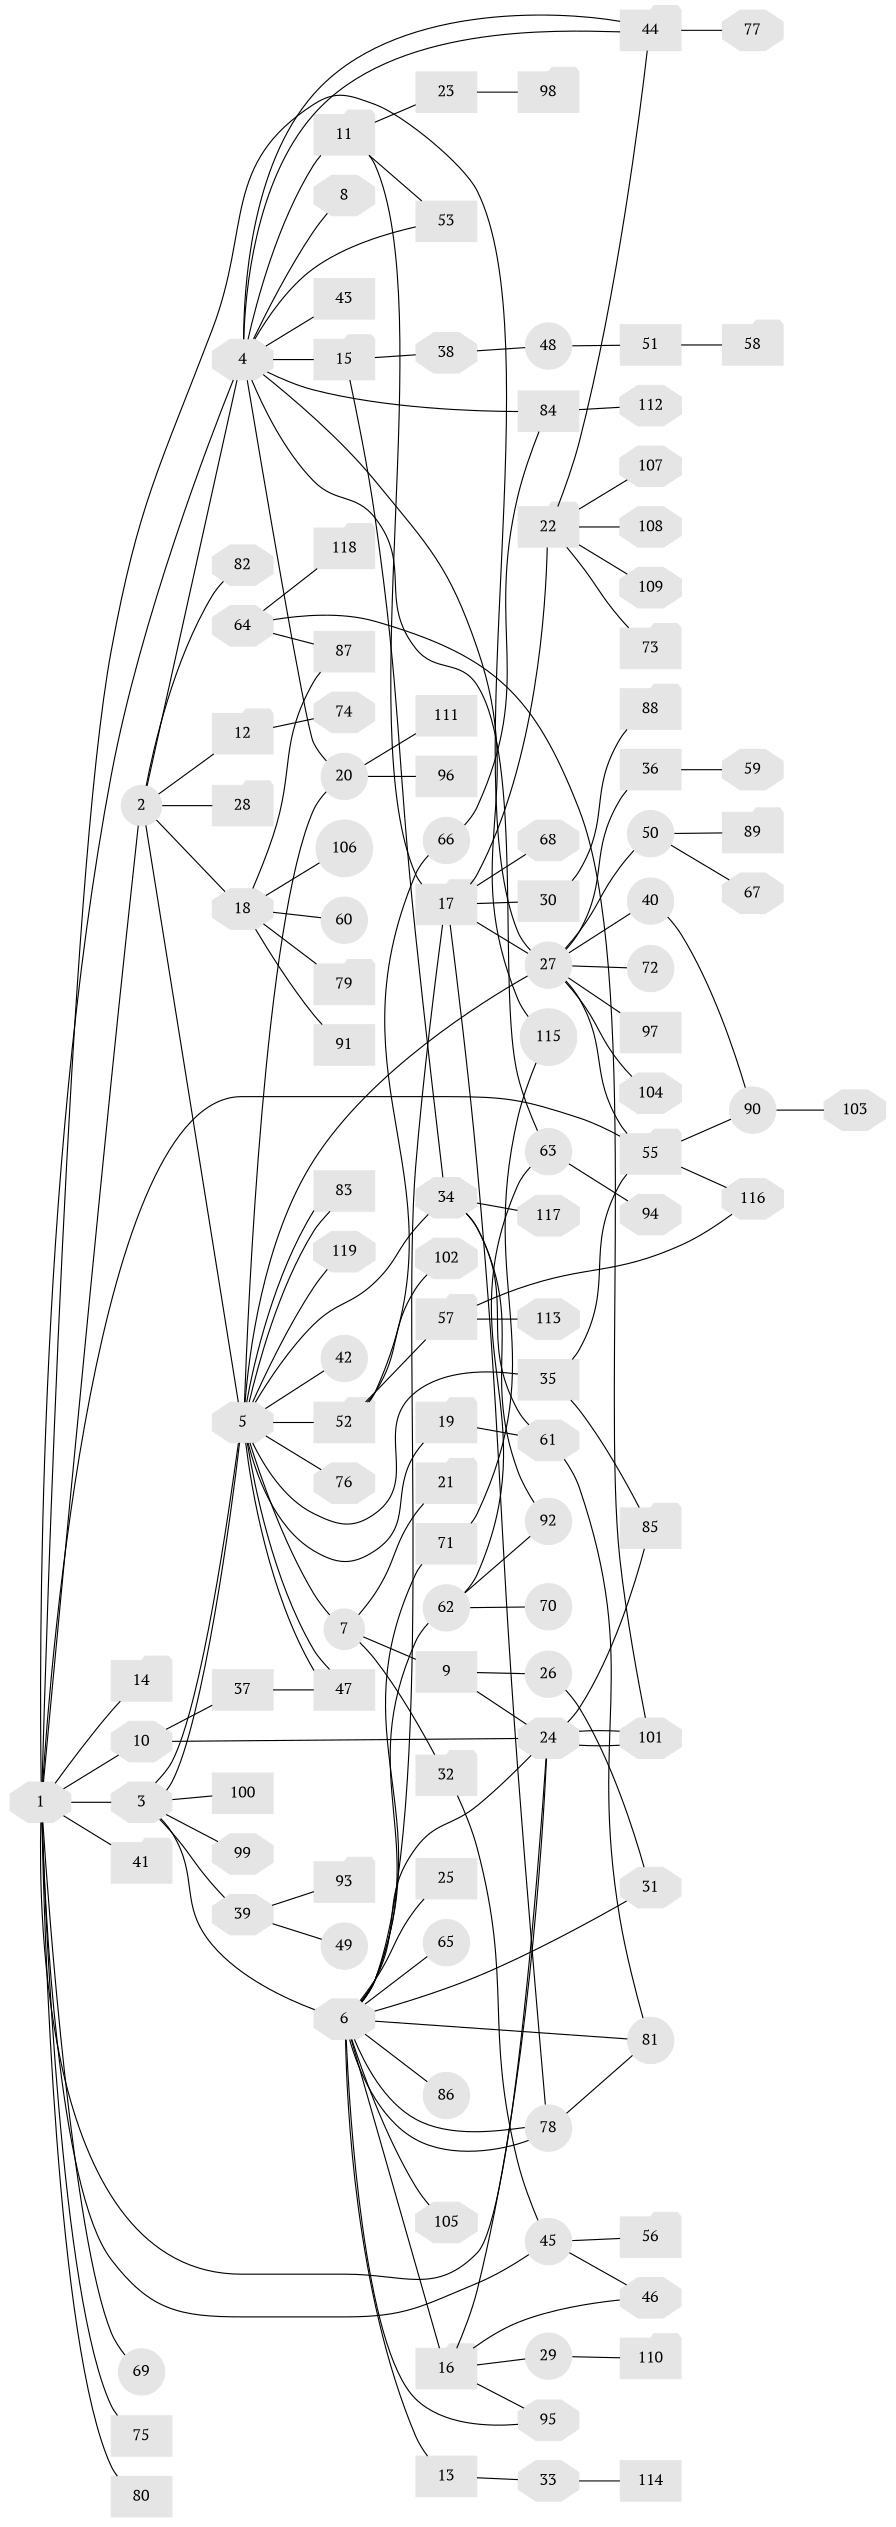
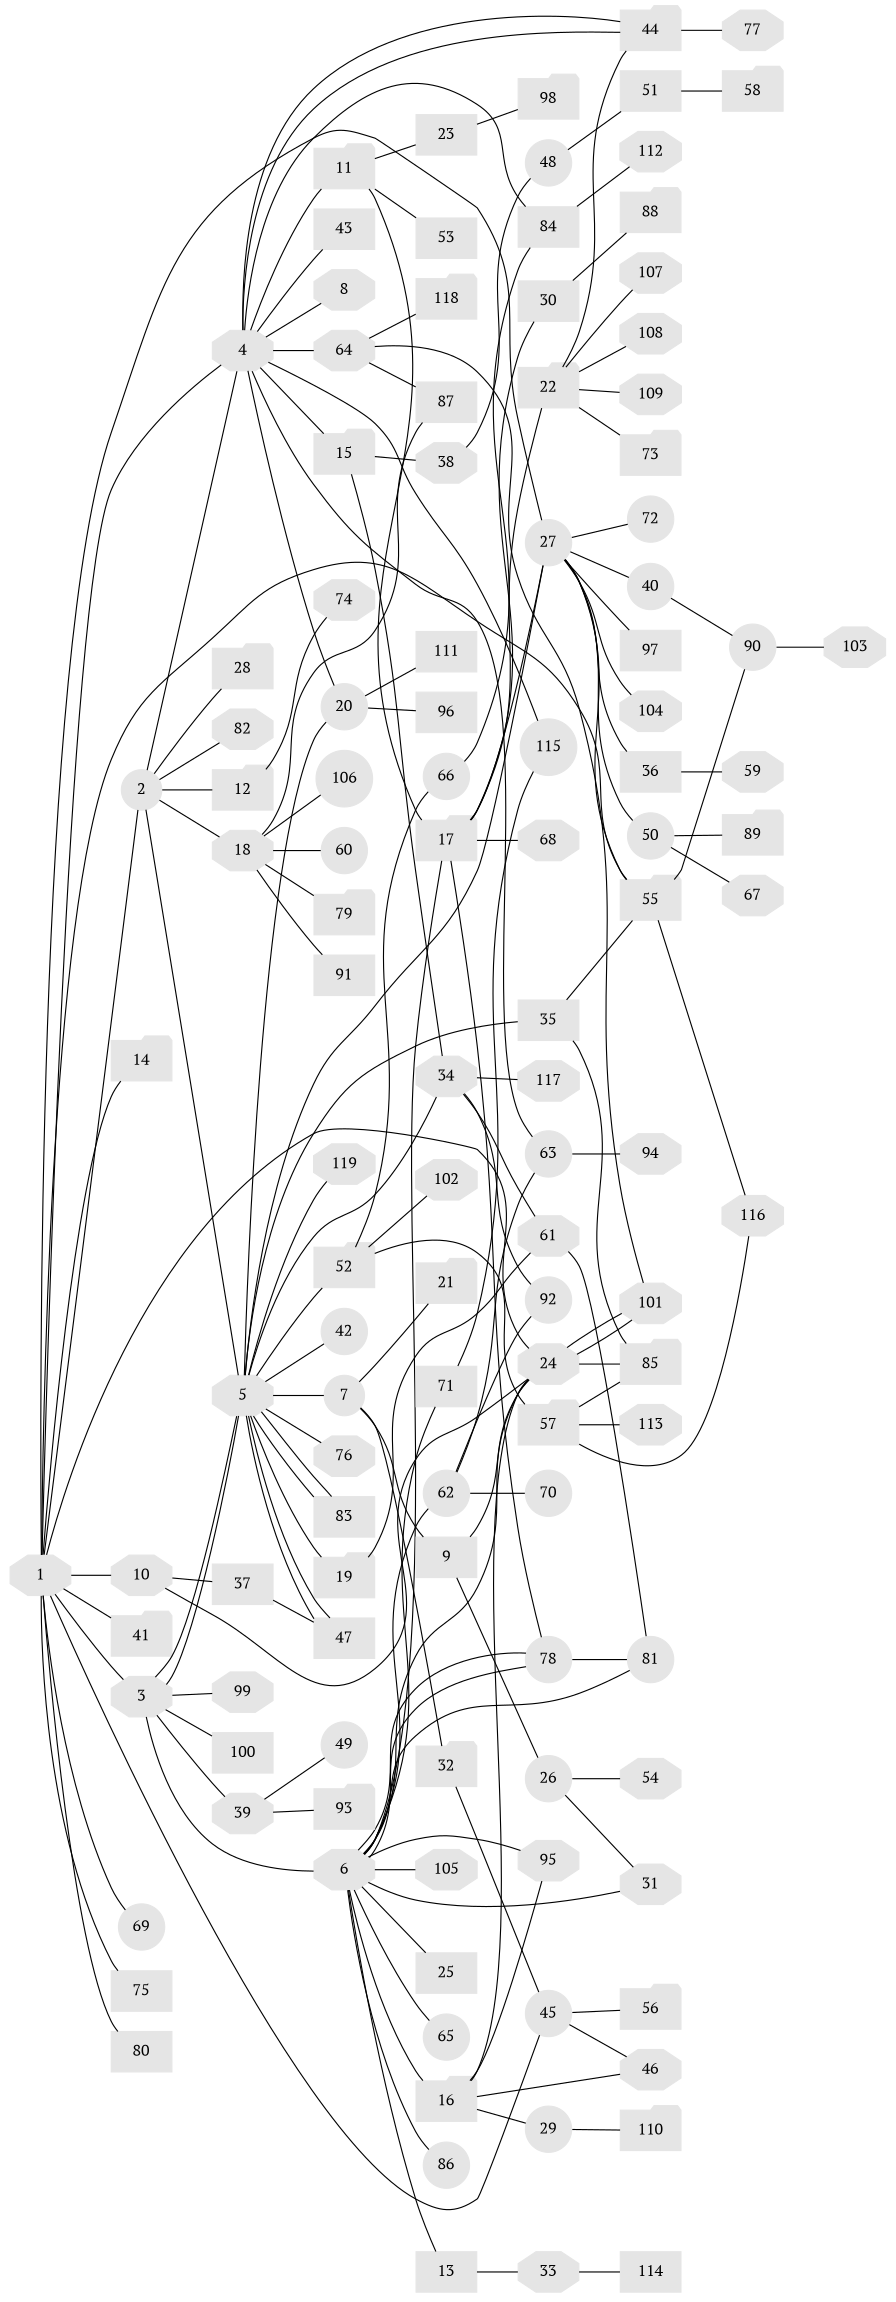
edge "53" -- "4": now "64" -- "4"
edge "85" -- "57": added
node "54": added
